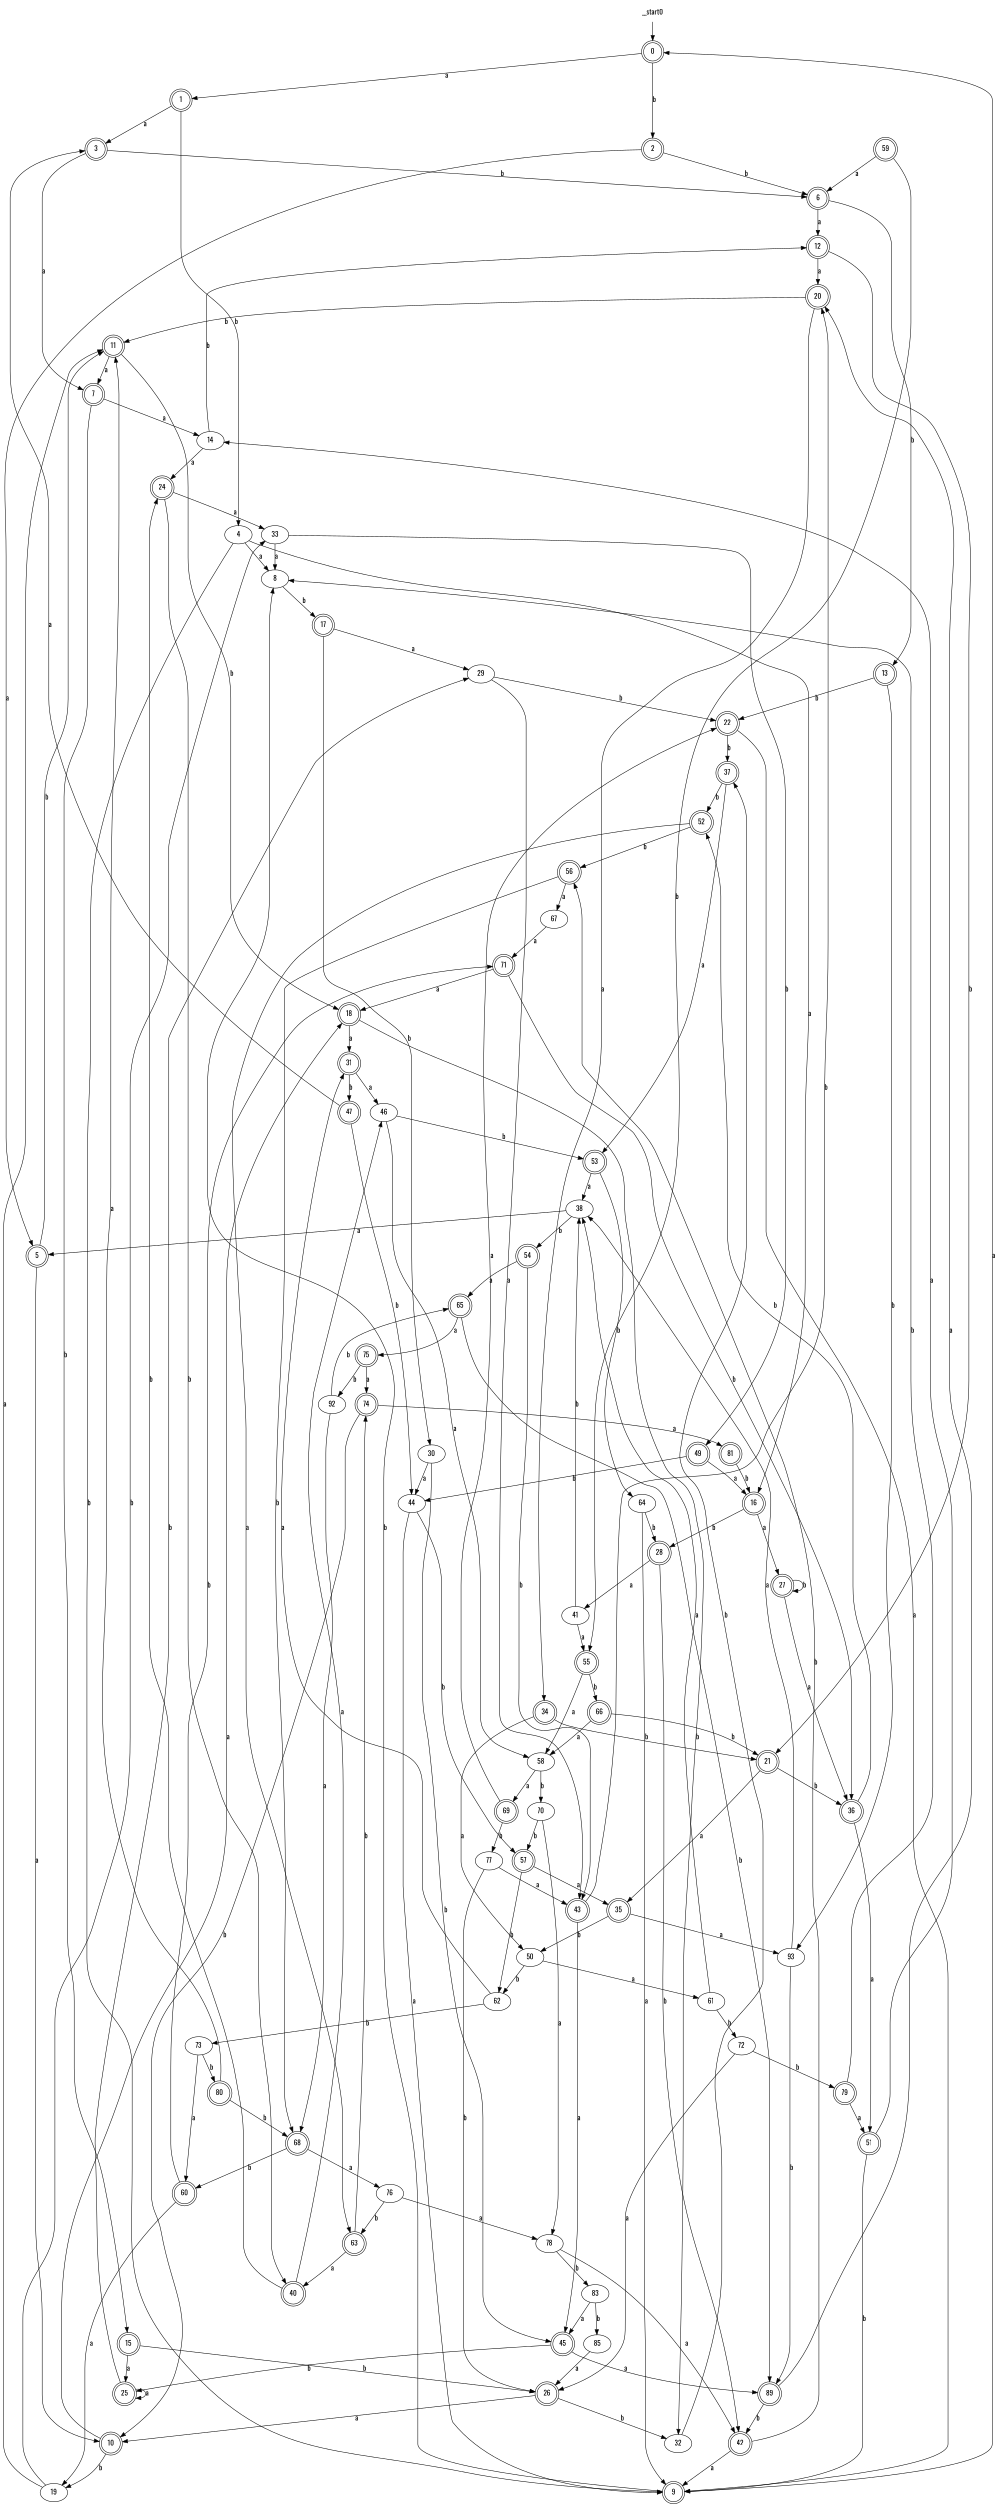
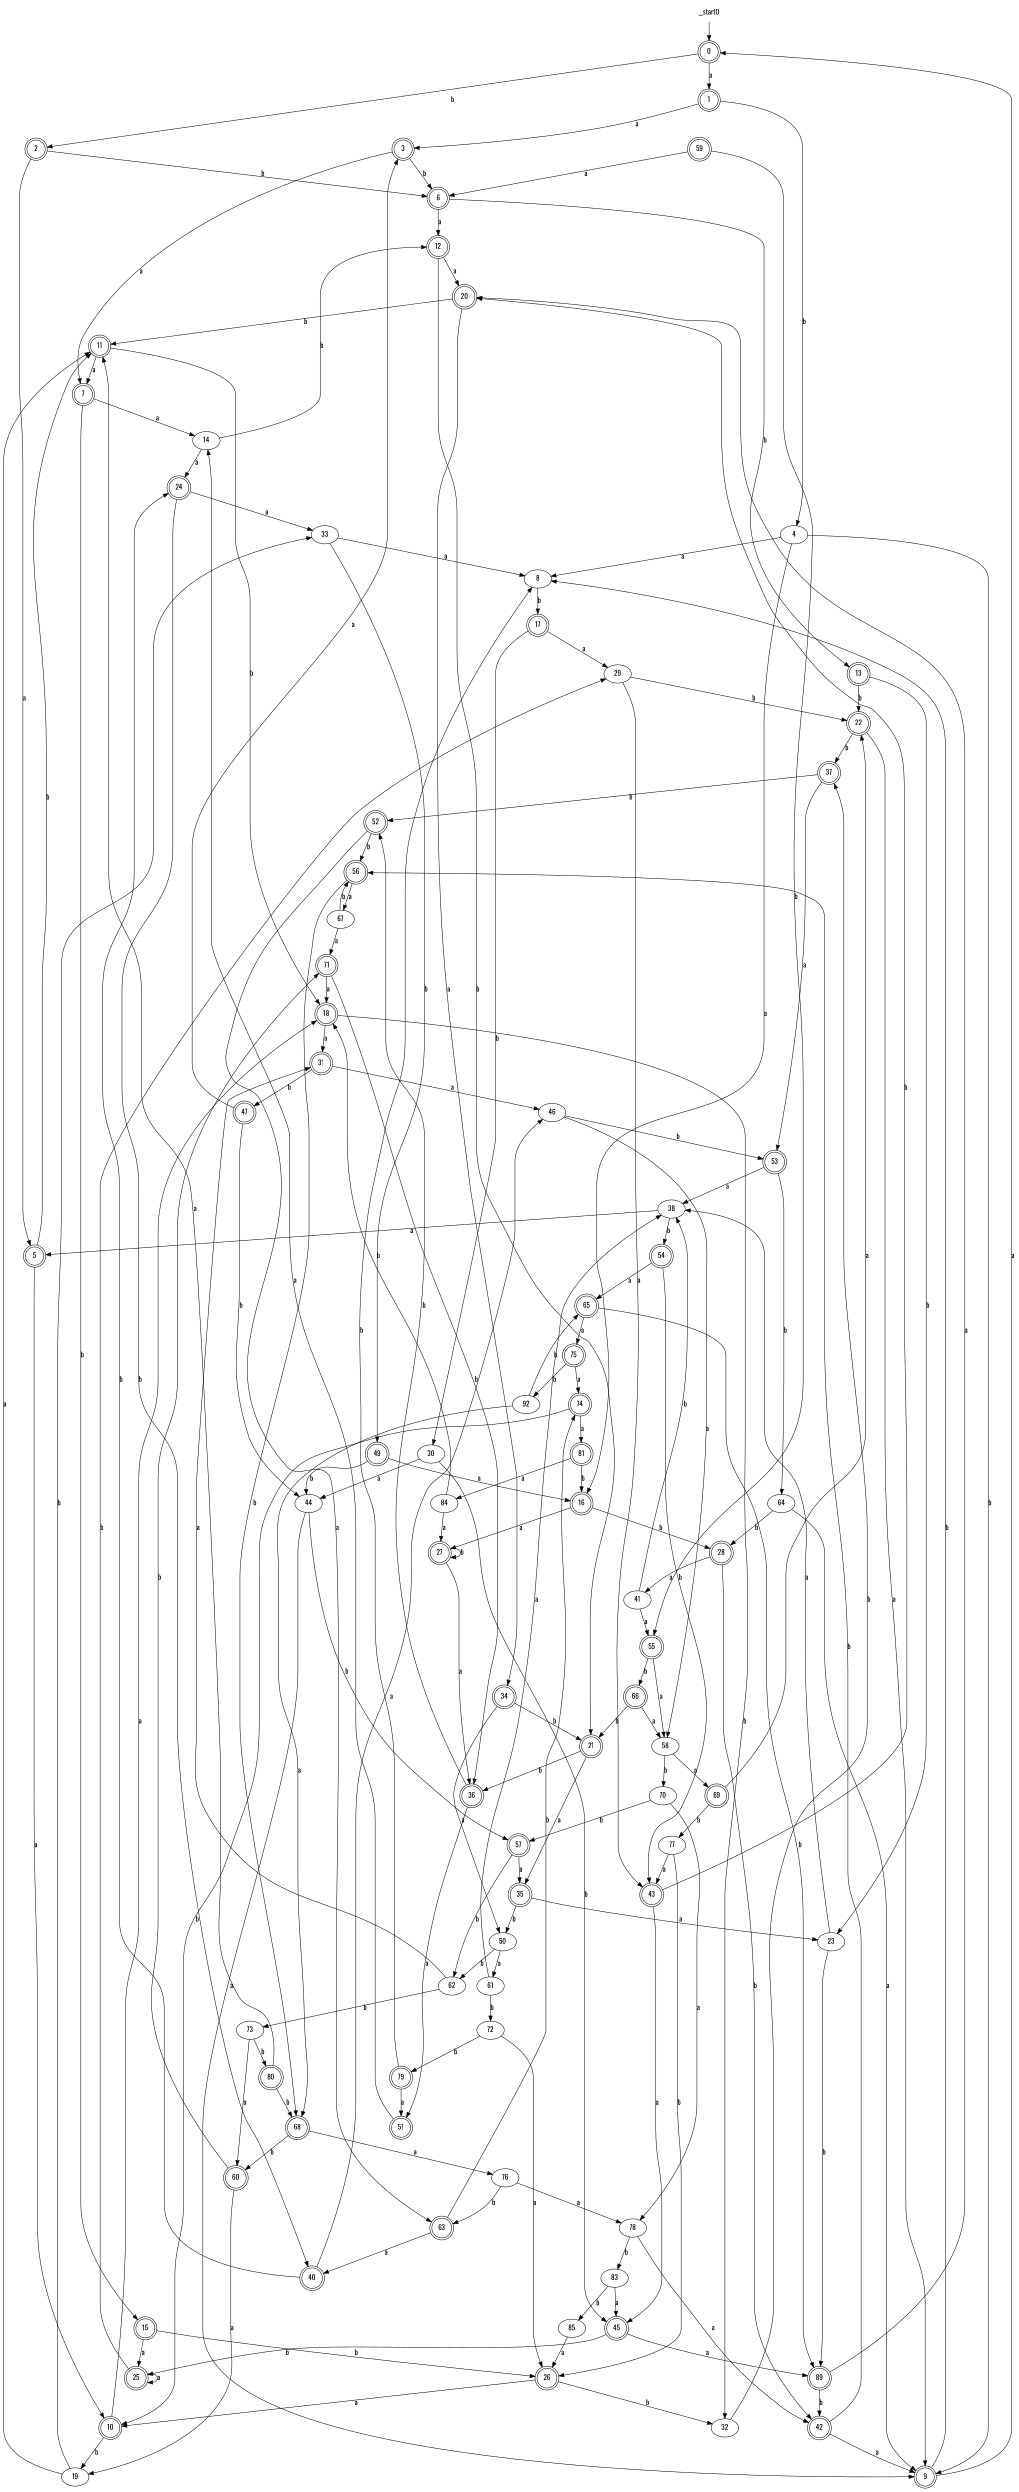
edge "67" -> "56": added, label "b"
node "84": added
node "93": label "93" -> "23"
edge "51" -> "9": removed, label "b"
